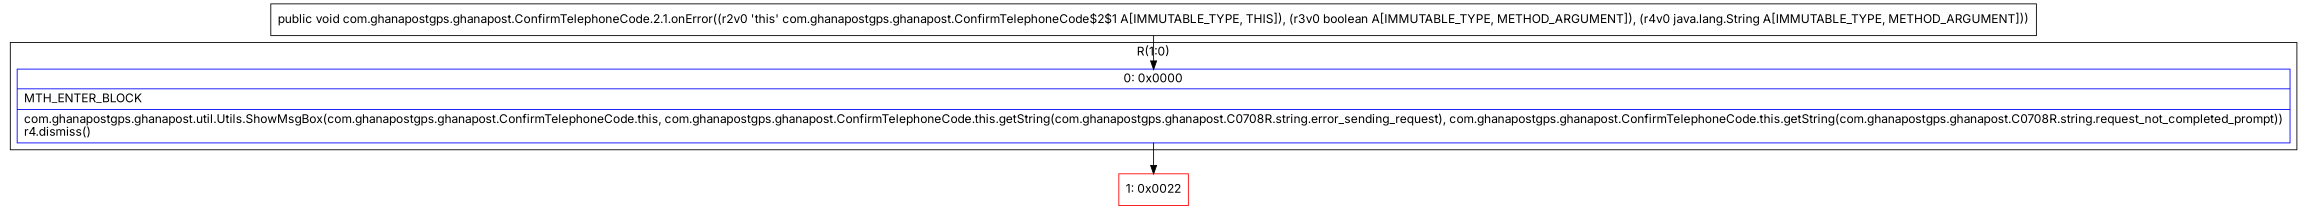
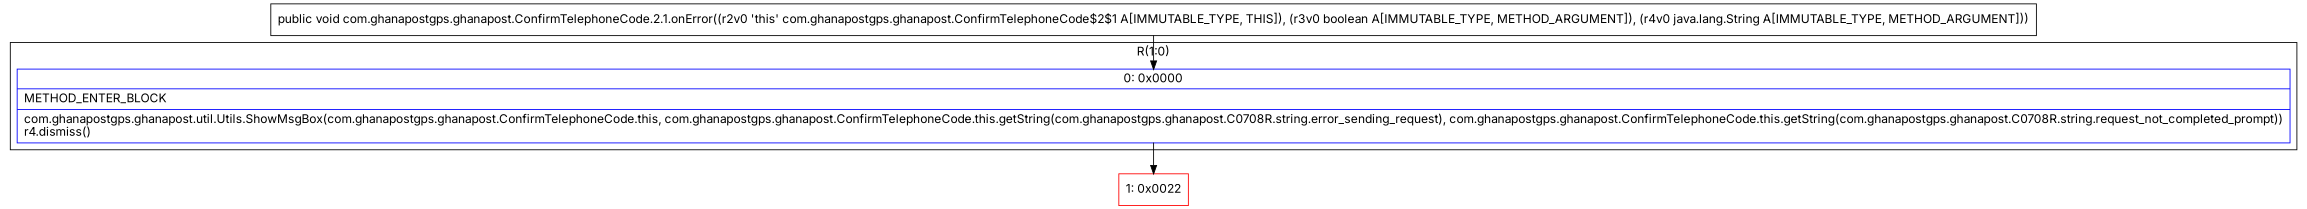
node "0: 0x0000": text "MTH_ENTER_BLOCK" -> "METHOD_ENTER_BLOCK"
